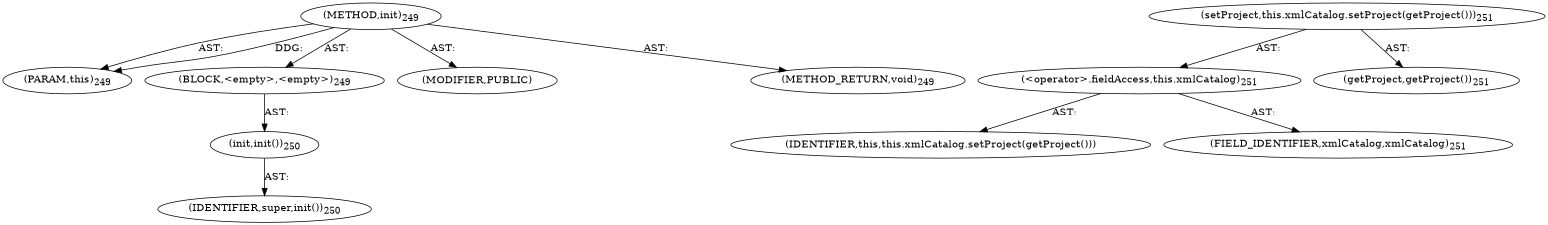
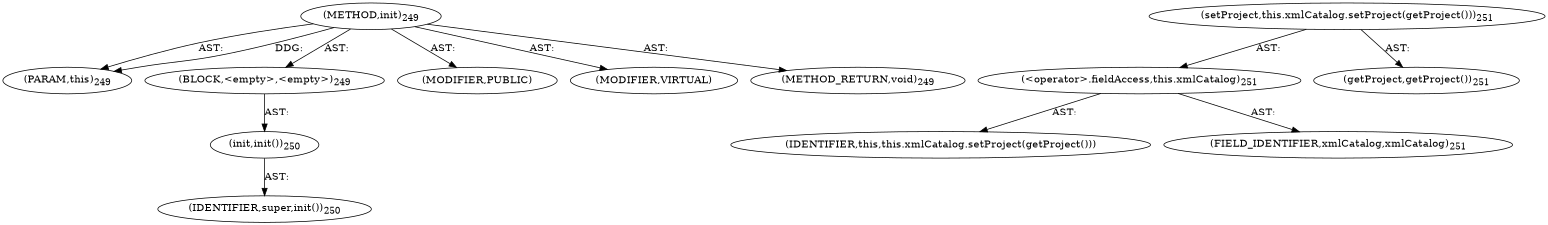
node "(MODIFIER,VIRTUAL)": added
